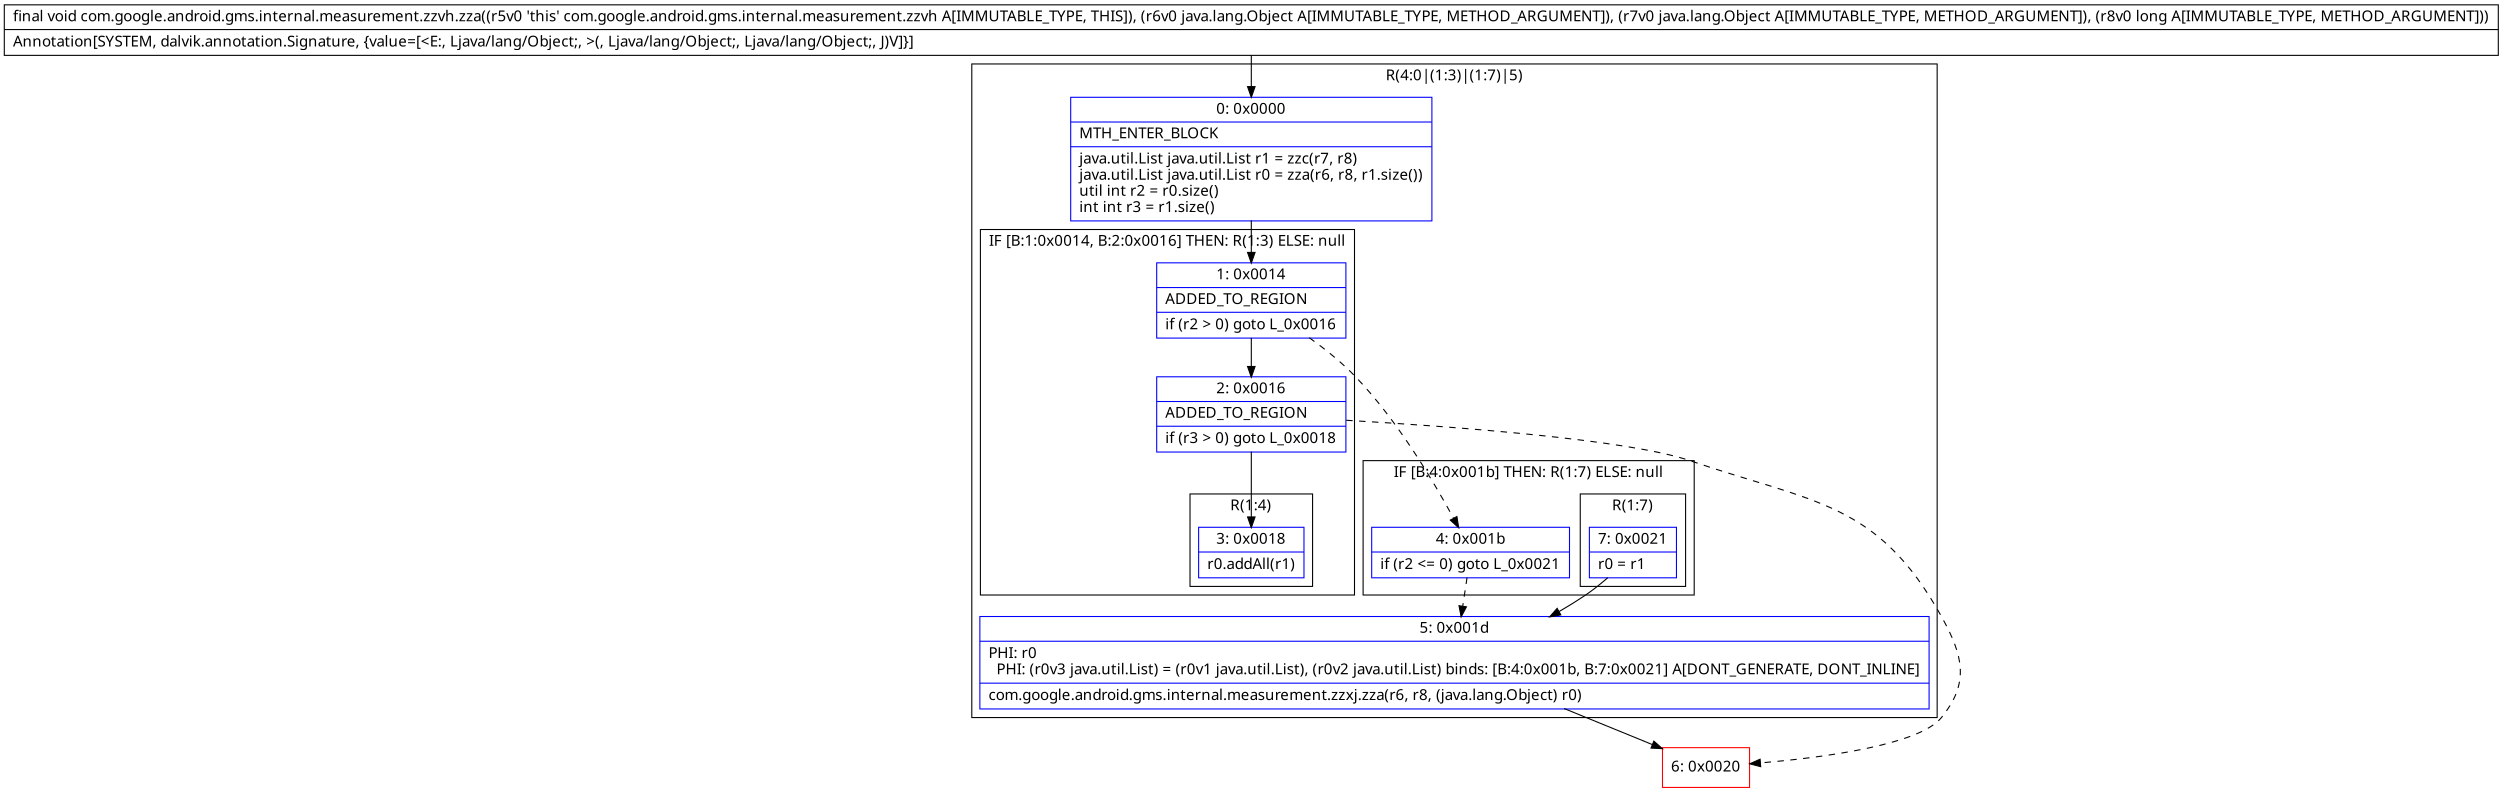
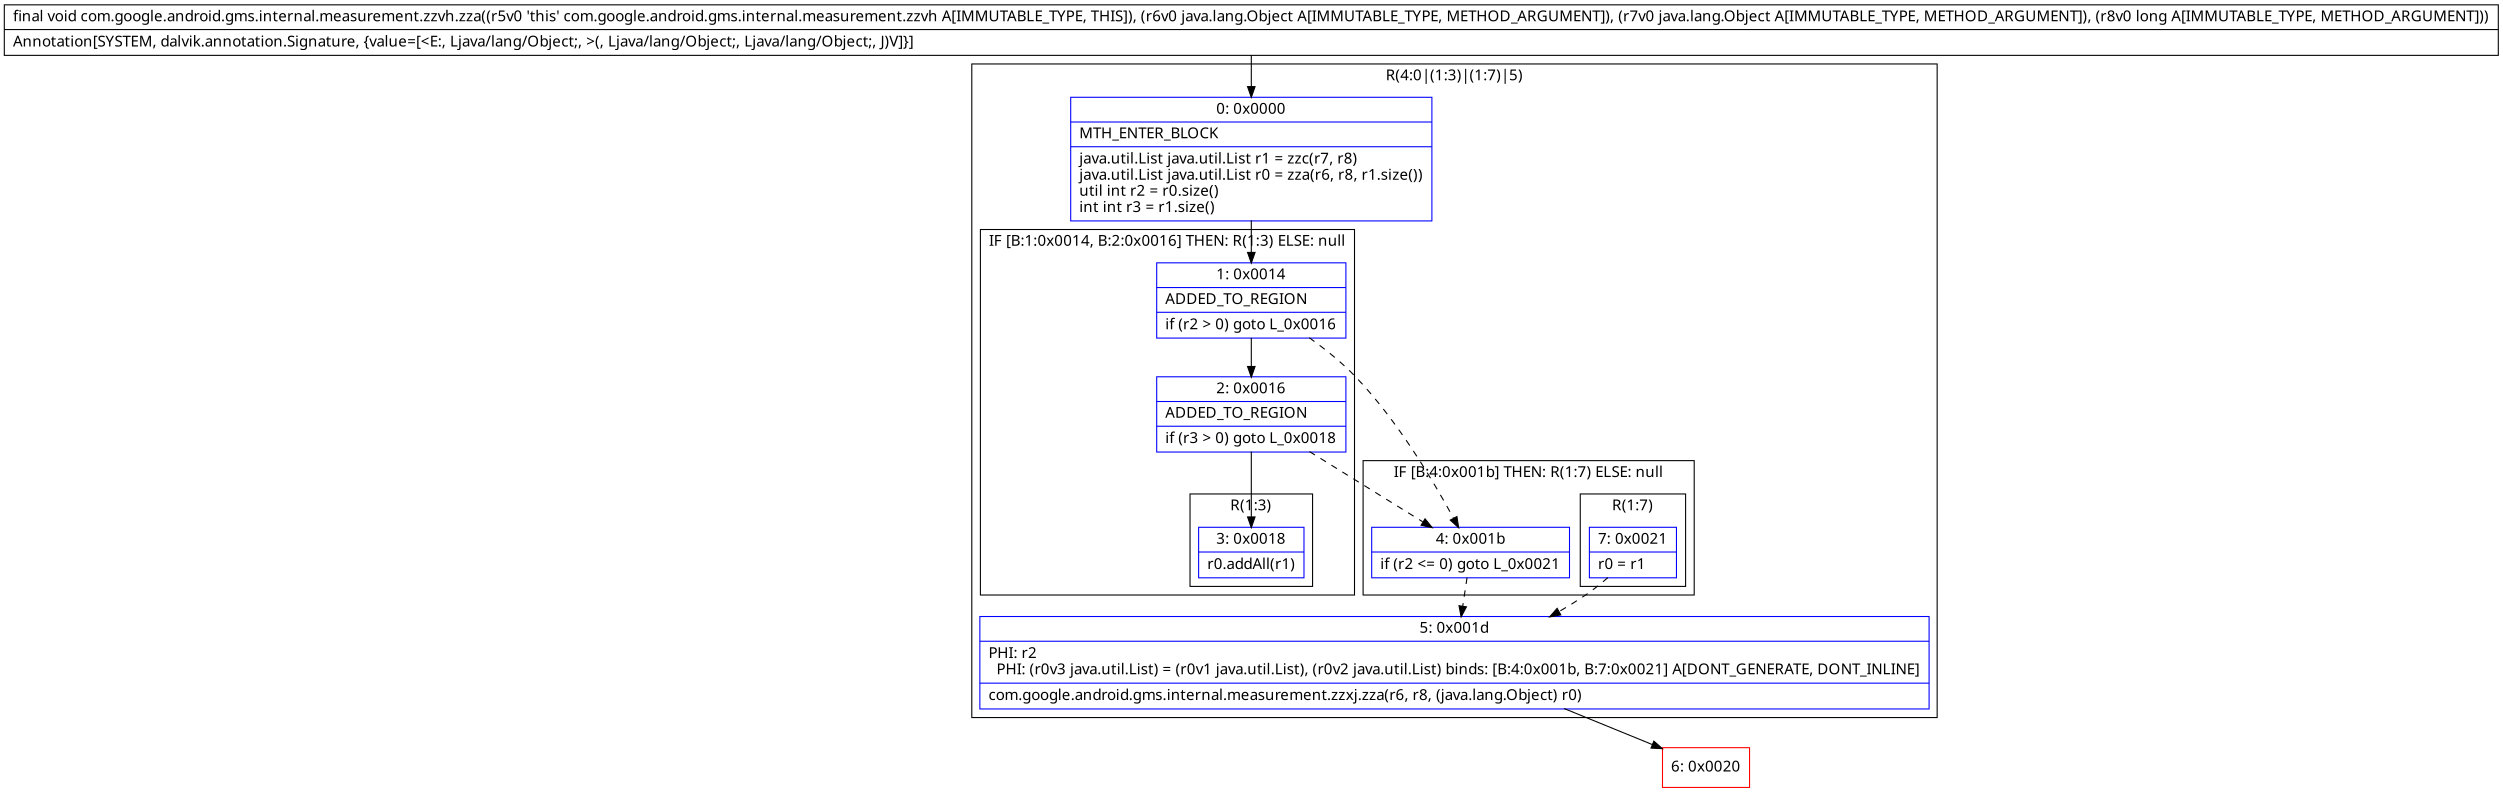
edge "2: 0x0016" -> "6: 0x0020": now "2: 0x0016" -> "4: 0x001b"
cluster "R(1:4)": label "R(1:4)" -> "R(1:3)"
edge "7: 0x0021" -> "5: 0x001d": style solid -> dashed
node "5: 0x001d": text "PHI: r0" -> "PHI: r2"
